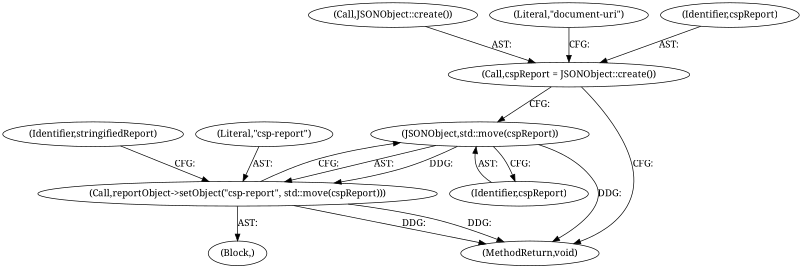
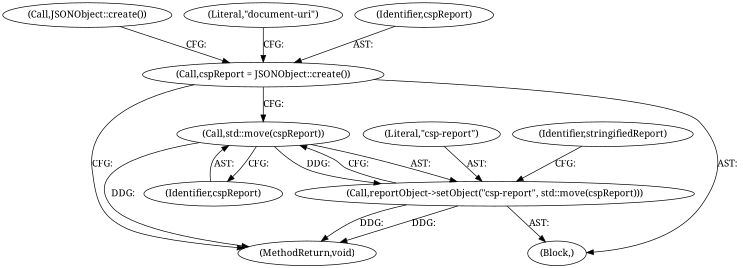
edge "(Call,JSONObject::create())" -> "(Call,cspReport = JSONObject::create())": label "AST: " -> "CFG: "
edge "(Call,cspReport = JSONObject::create())" -> "(Block,)": added, label "AST:"
node "(JSONObject,std::move(cspReport))": label "(JSONObject,std::move(cspReport))" -> "(Call,std::move(cspReport))"
